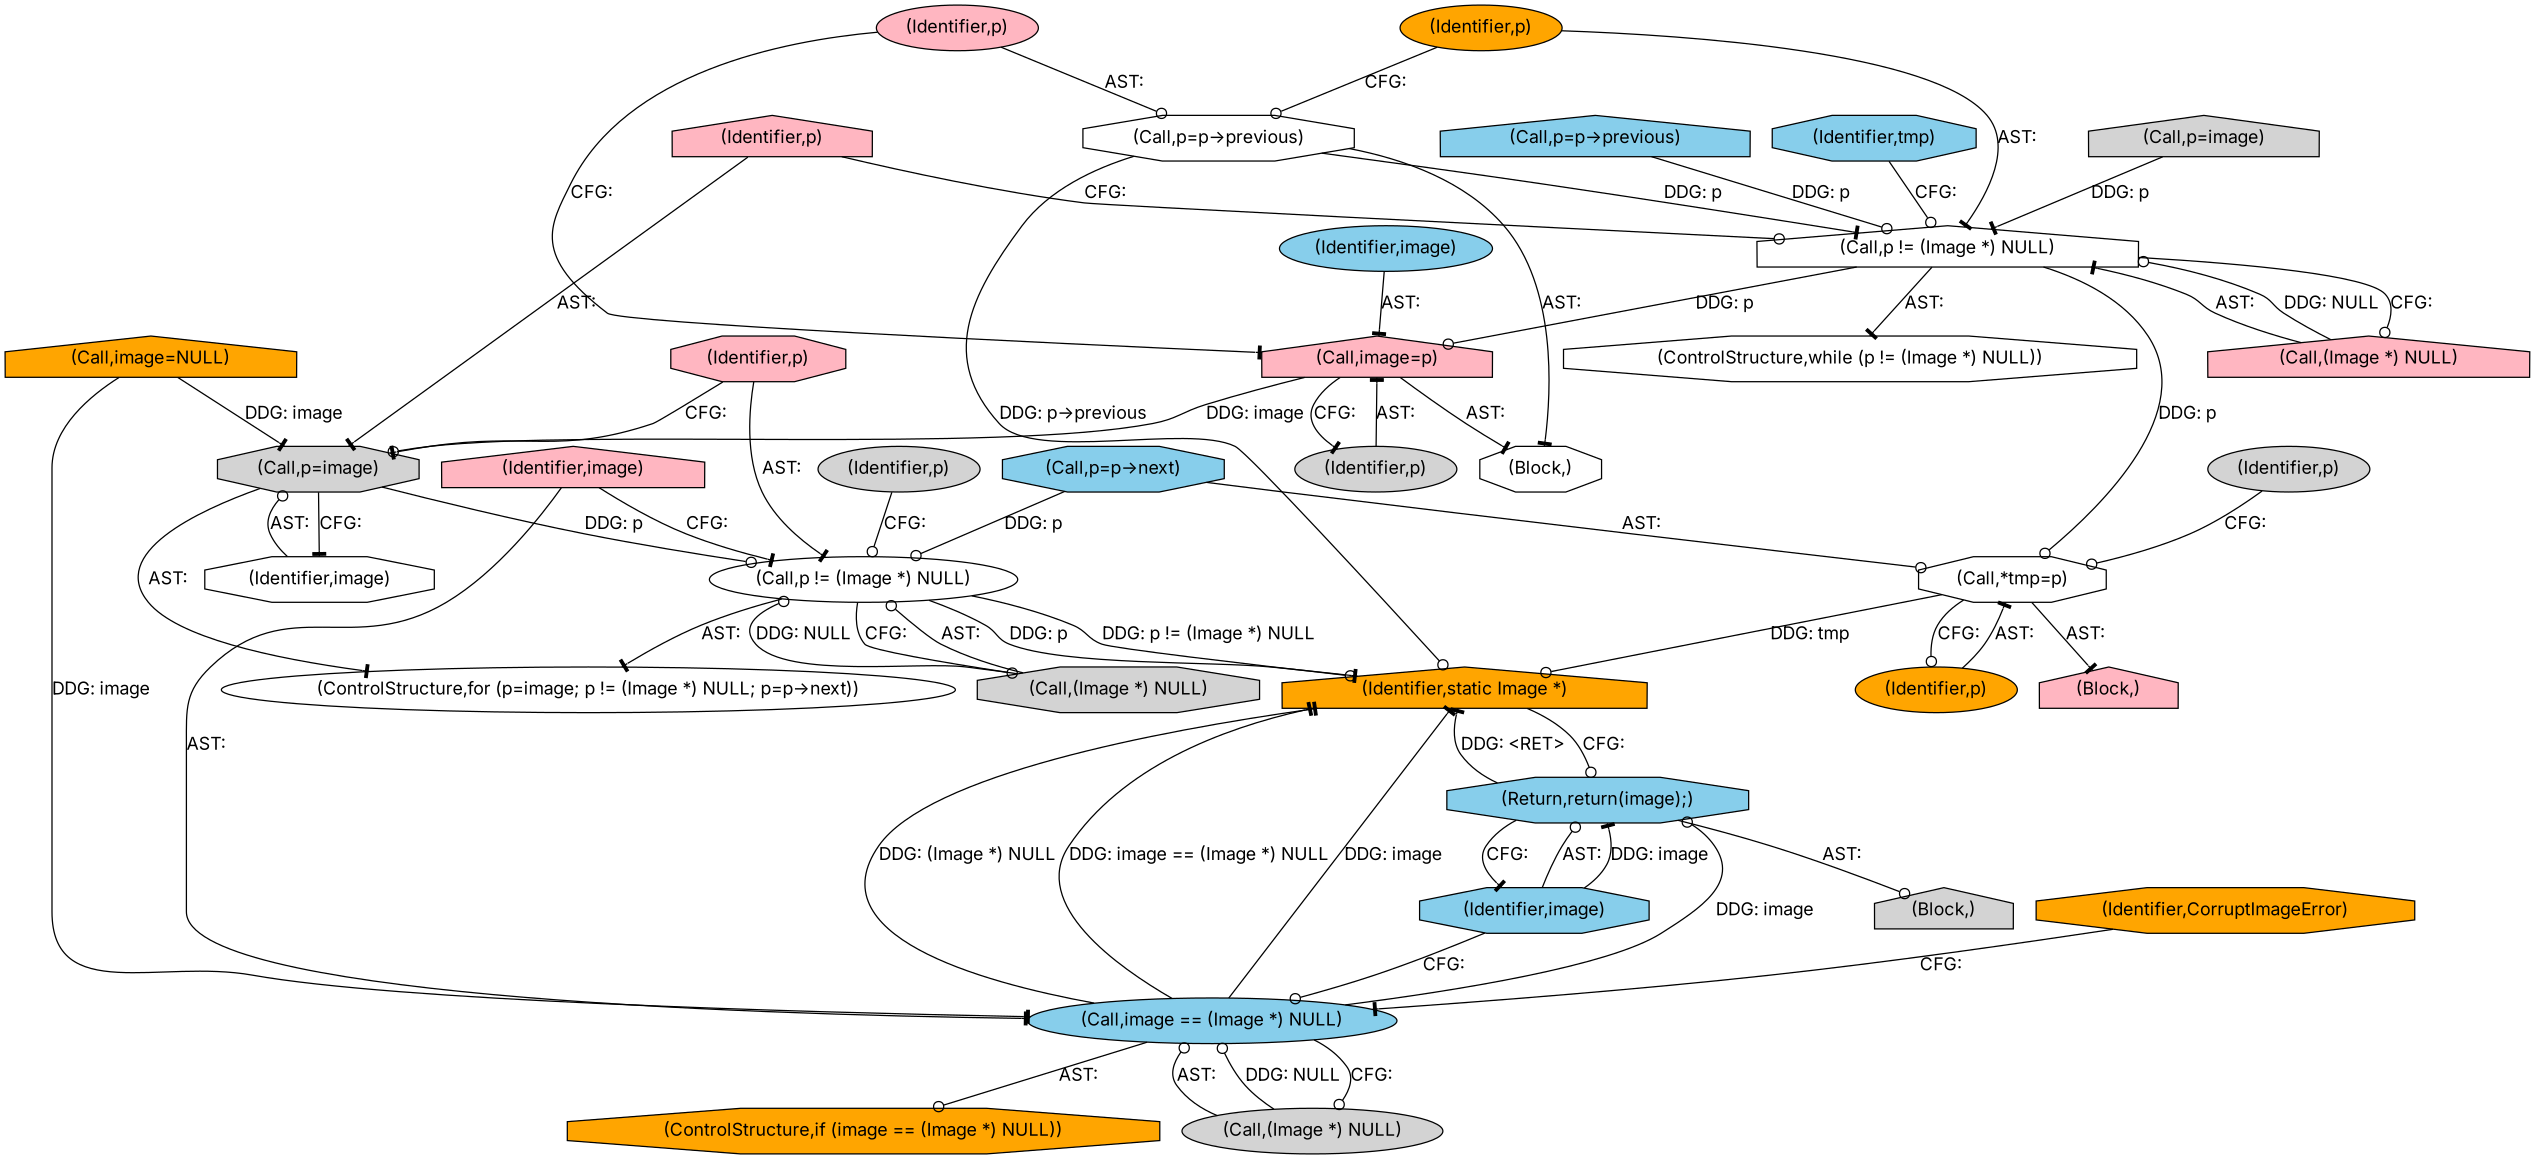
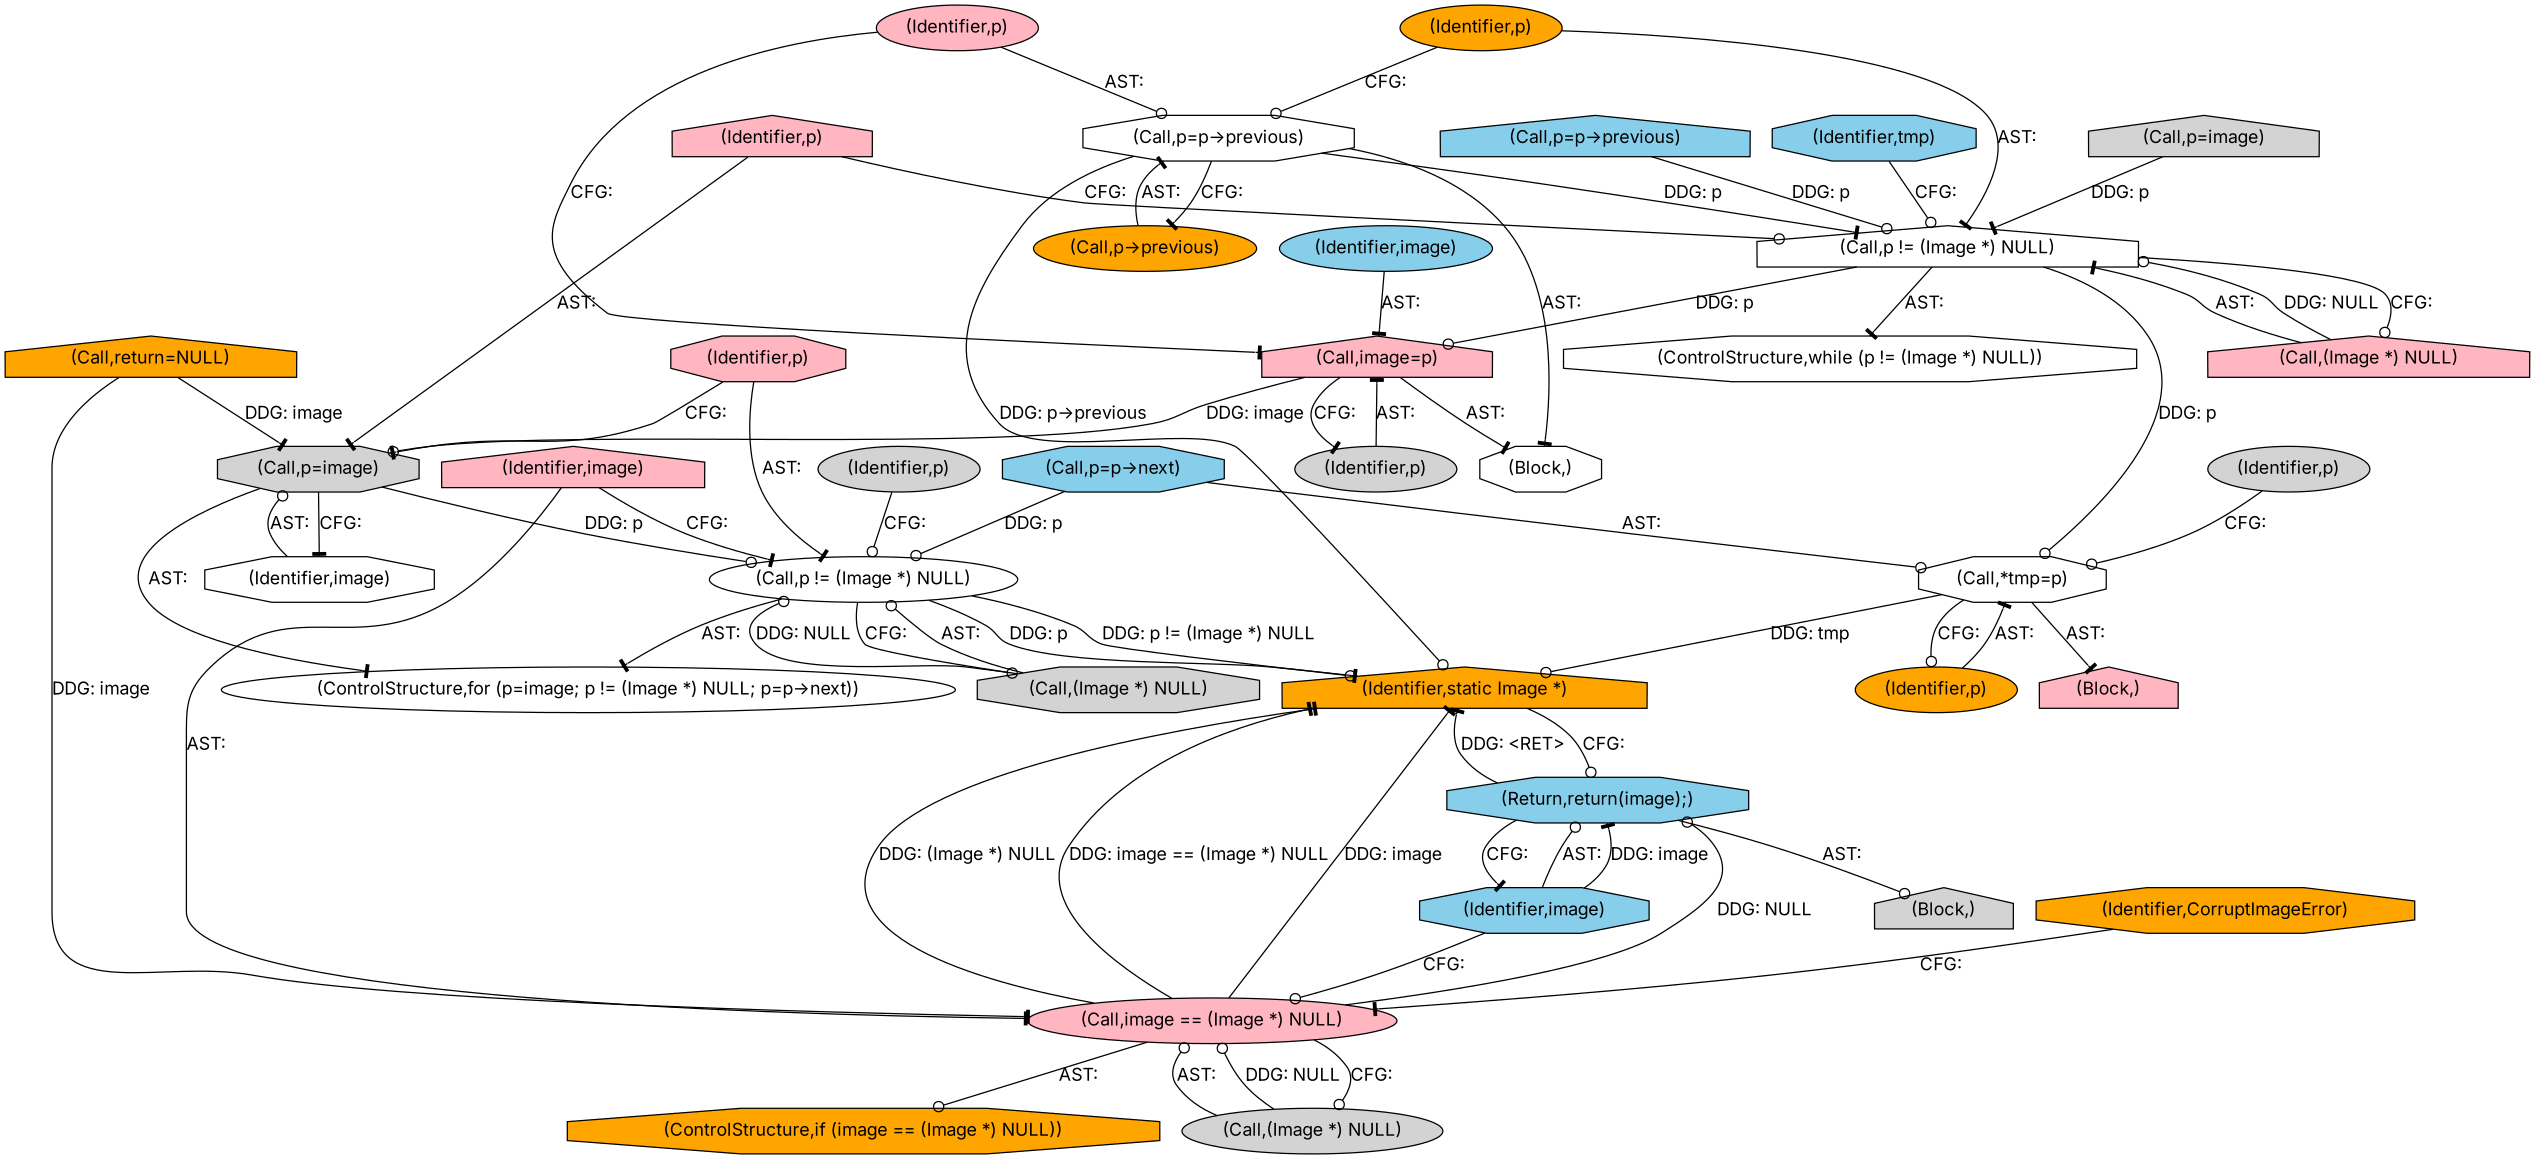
node "(Call,p->previous)": added
node "(Call,image=NULL)": label "(Call,image=NULL)" -> "(Call,return=NULL)"
edge "(Call,image == (Image *) NULL)" -> "(Return,return(image);)": label "DDG: image" -> "DDG: NULL"
node "(Call,image == (Image *) NULL)": fillcolor skyblue -> lightpink
